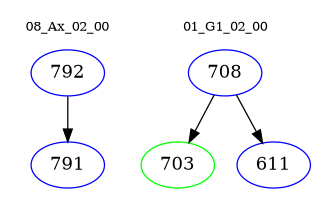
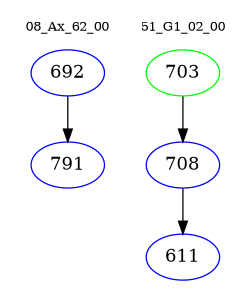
cluster "08_Ax_02_00": label "08_Ax_02_00" -> "08_Ax_62_00"
cluster "01_G1_02_00": label "01_G1_02_00" -> "51_G1_02_00"
node "792": label "792" -> "692"
edge "708" -> "703": reversed
